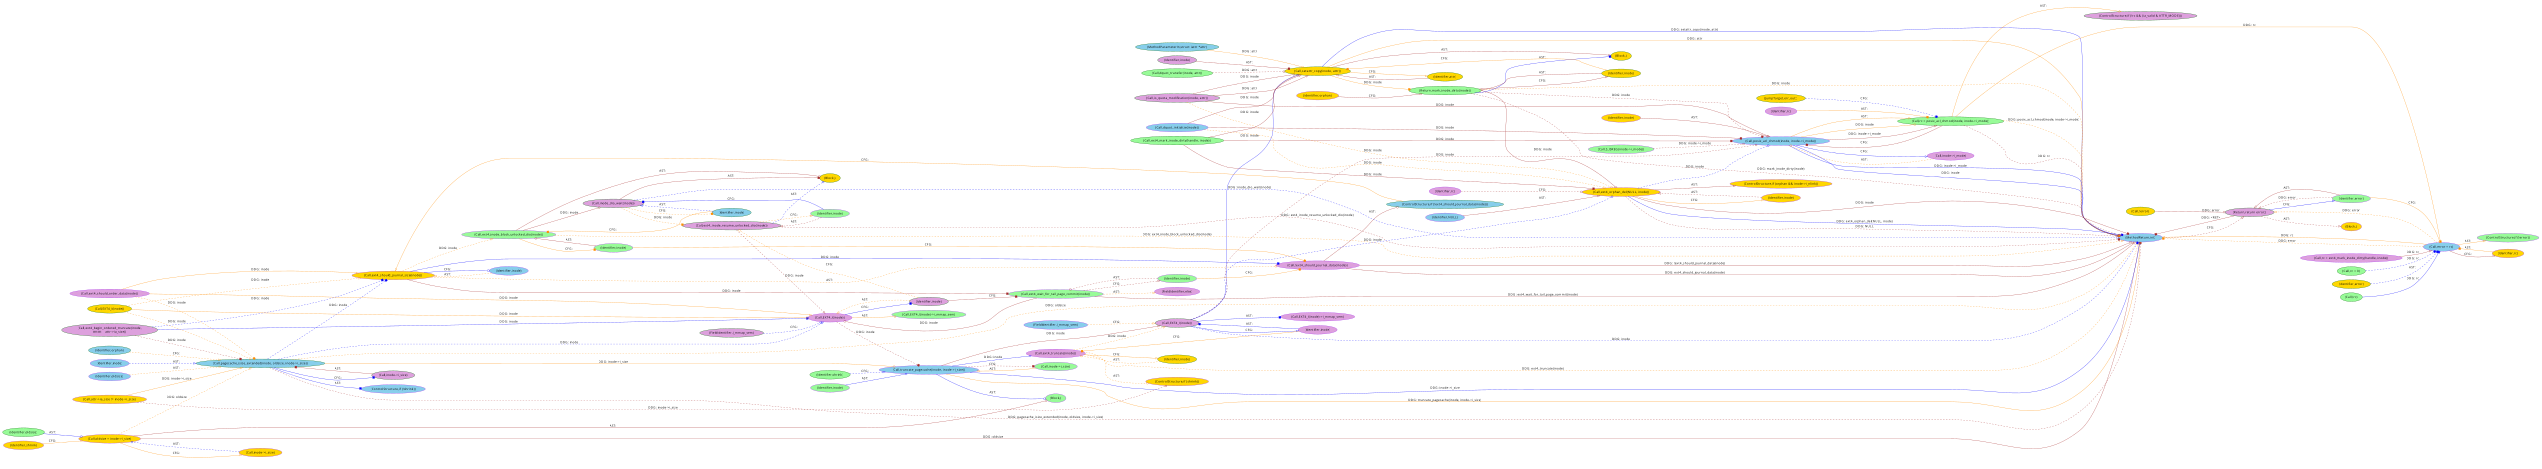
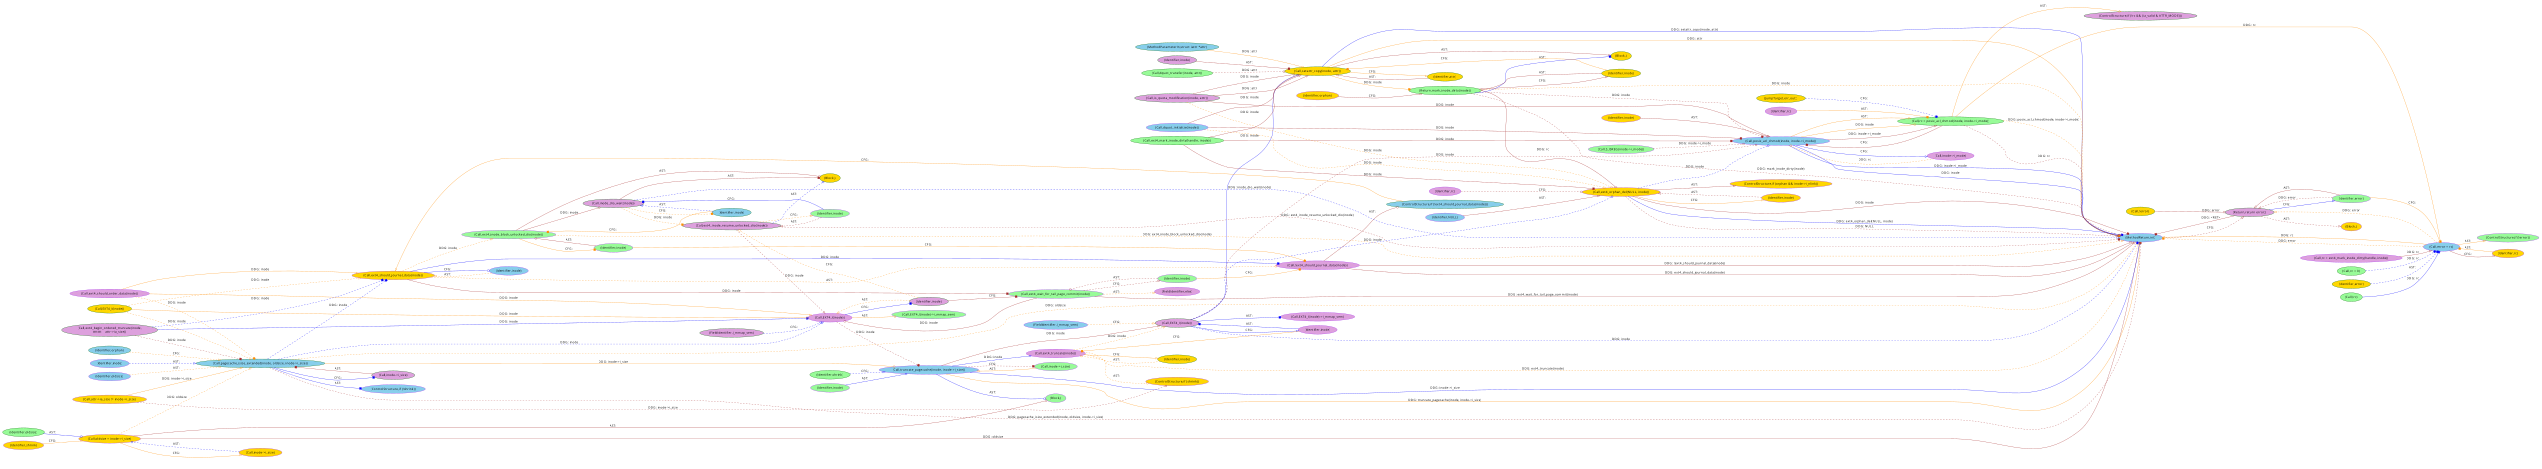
edge "(Return,mark_inode_dirty(inode))" -> "(Call,ext4_orphan_del(NULL, inode))": label "DDG: inode" -> "DDG: rc"
edge "(Call,inode->i_mode)" -> "(Call,posix_acl_chmod(inode, inode->i_mode))": label "AST: " -> "DDG: rc"
node "(Call,ext4_should_journal_size(inode))": label "(Call,ext4_should_journal_size(inode))" -> "(Call,ext4_should_journal_data(inode))"
